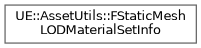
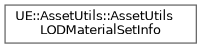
node "UE::AssetUtils::FStaticMesh LODMaterialSetInfo": label "UE::AssetUtils::FStaticMesh LODMaterialSetInfo" -> "UE::AssetUtils::AssetUtils LODMaterialSetInfo"
